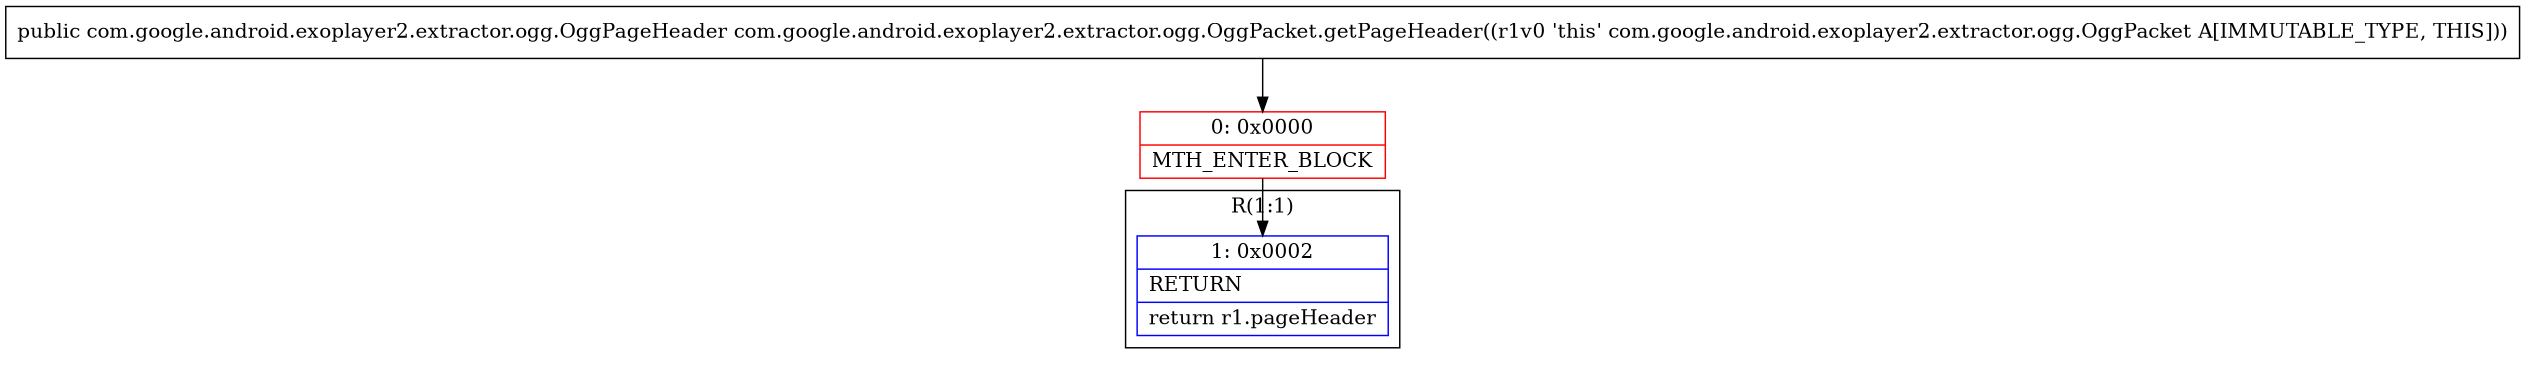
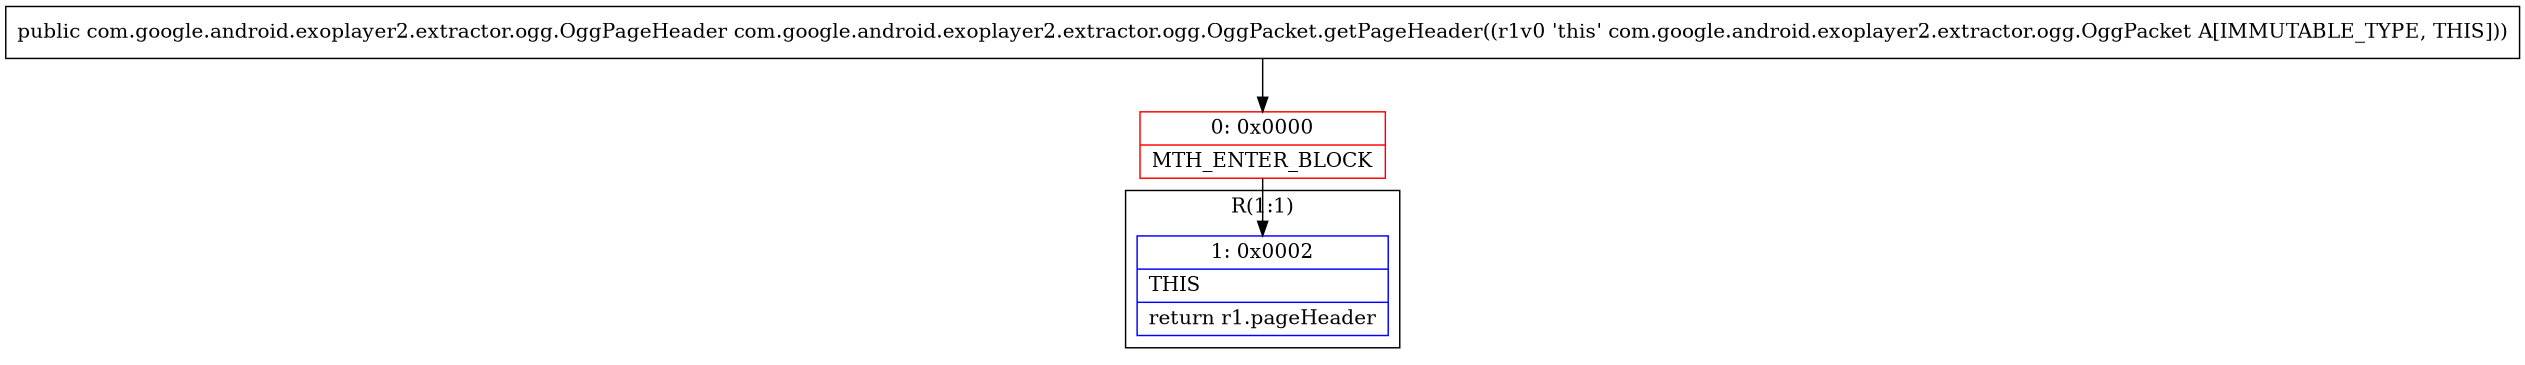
node "1: 0x0002": text "RETURN" -> "THIS"
